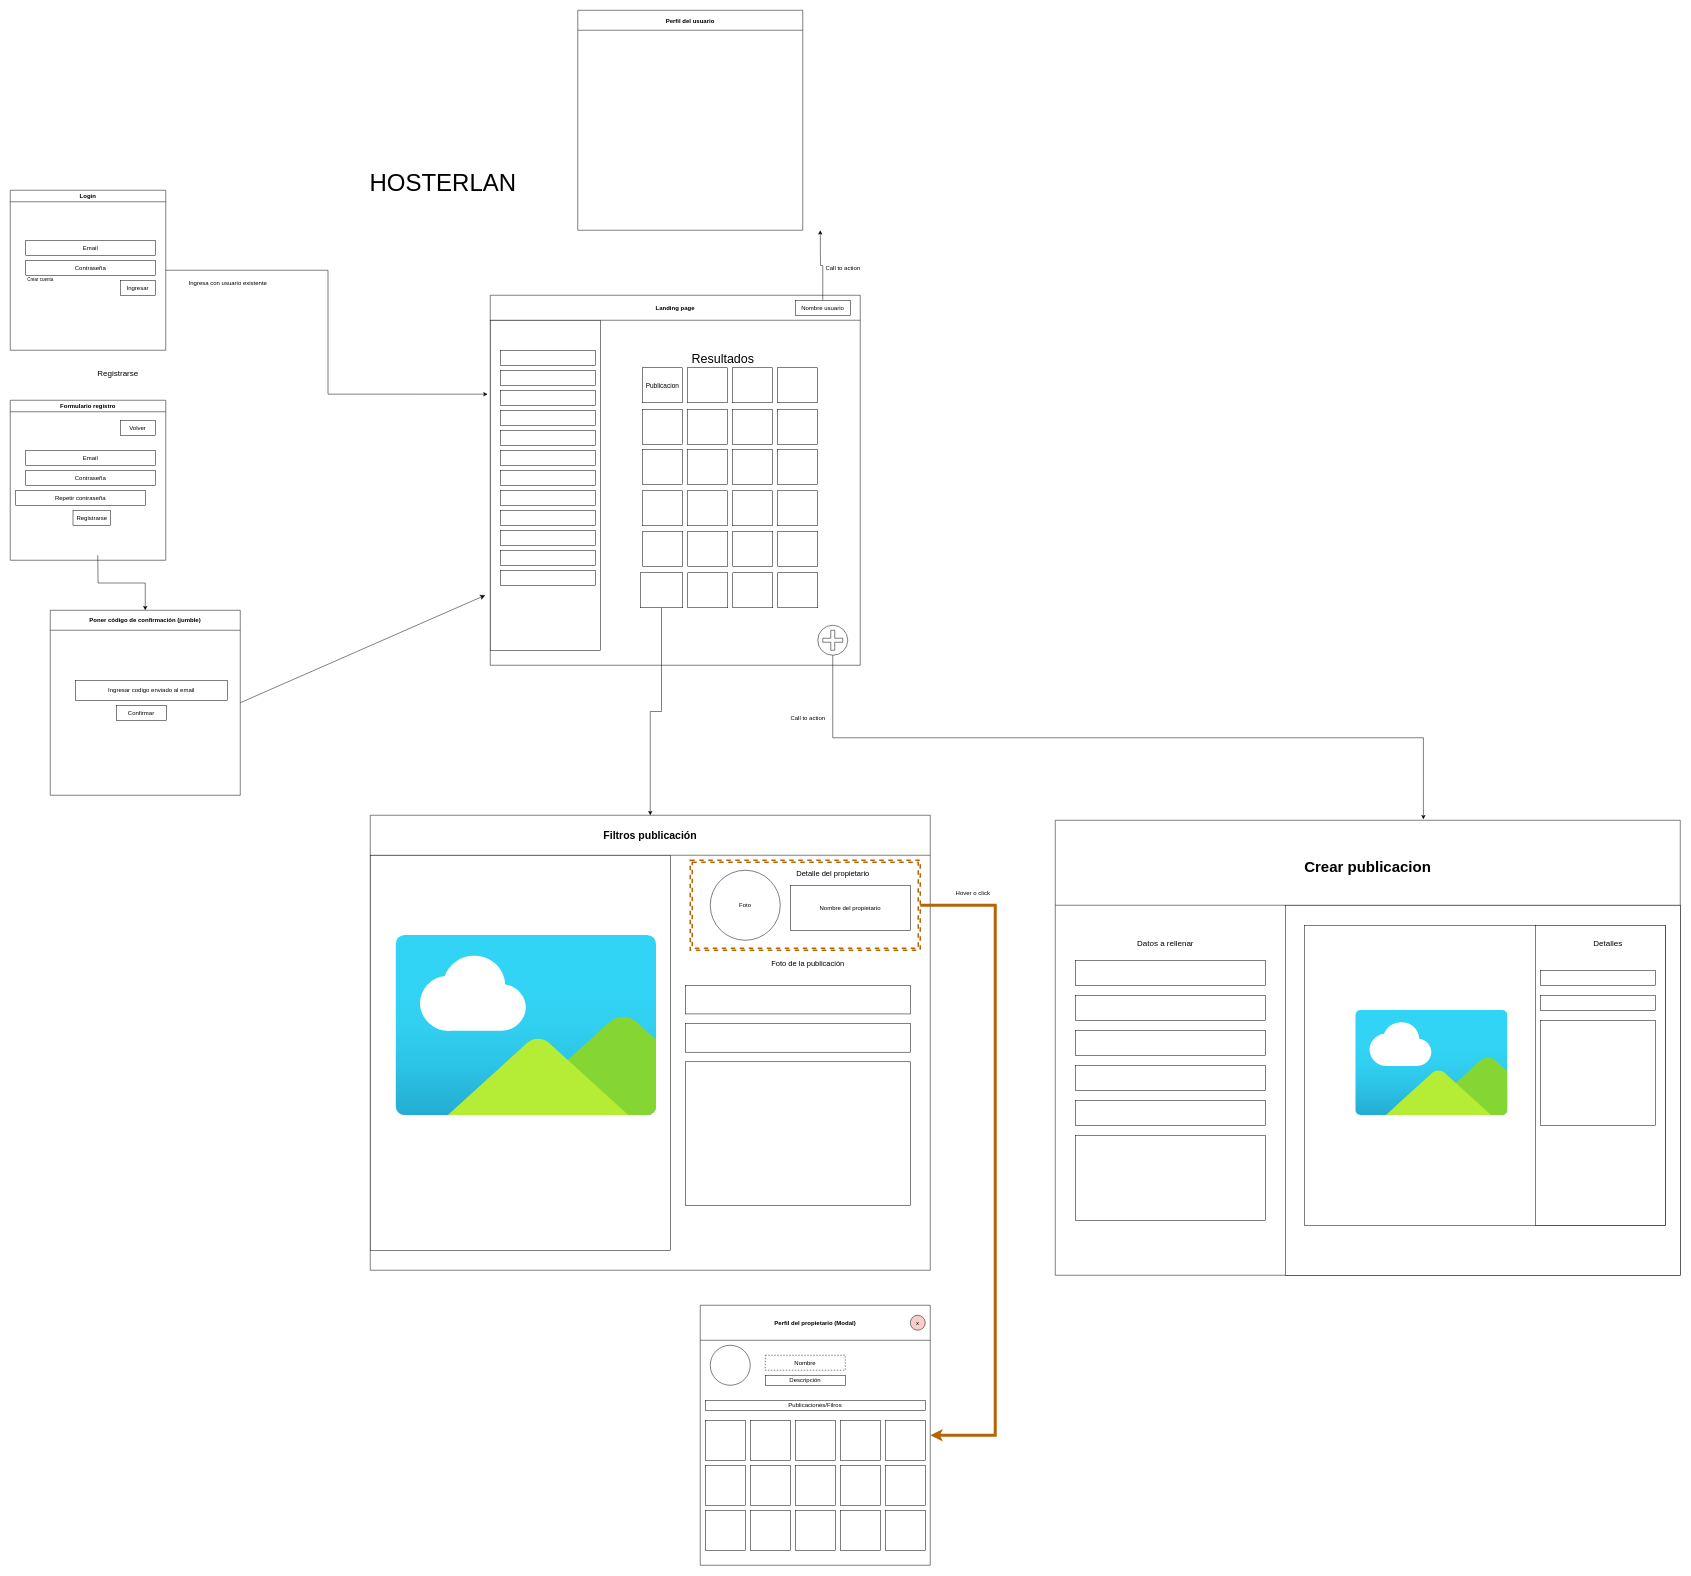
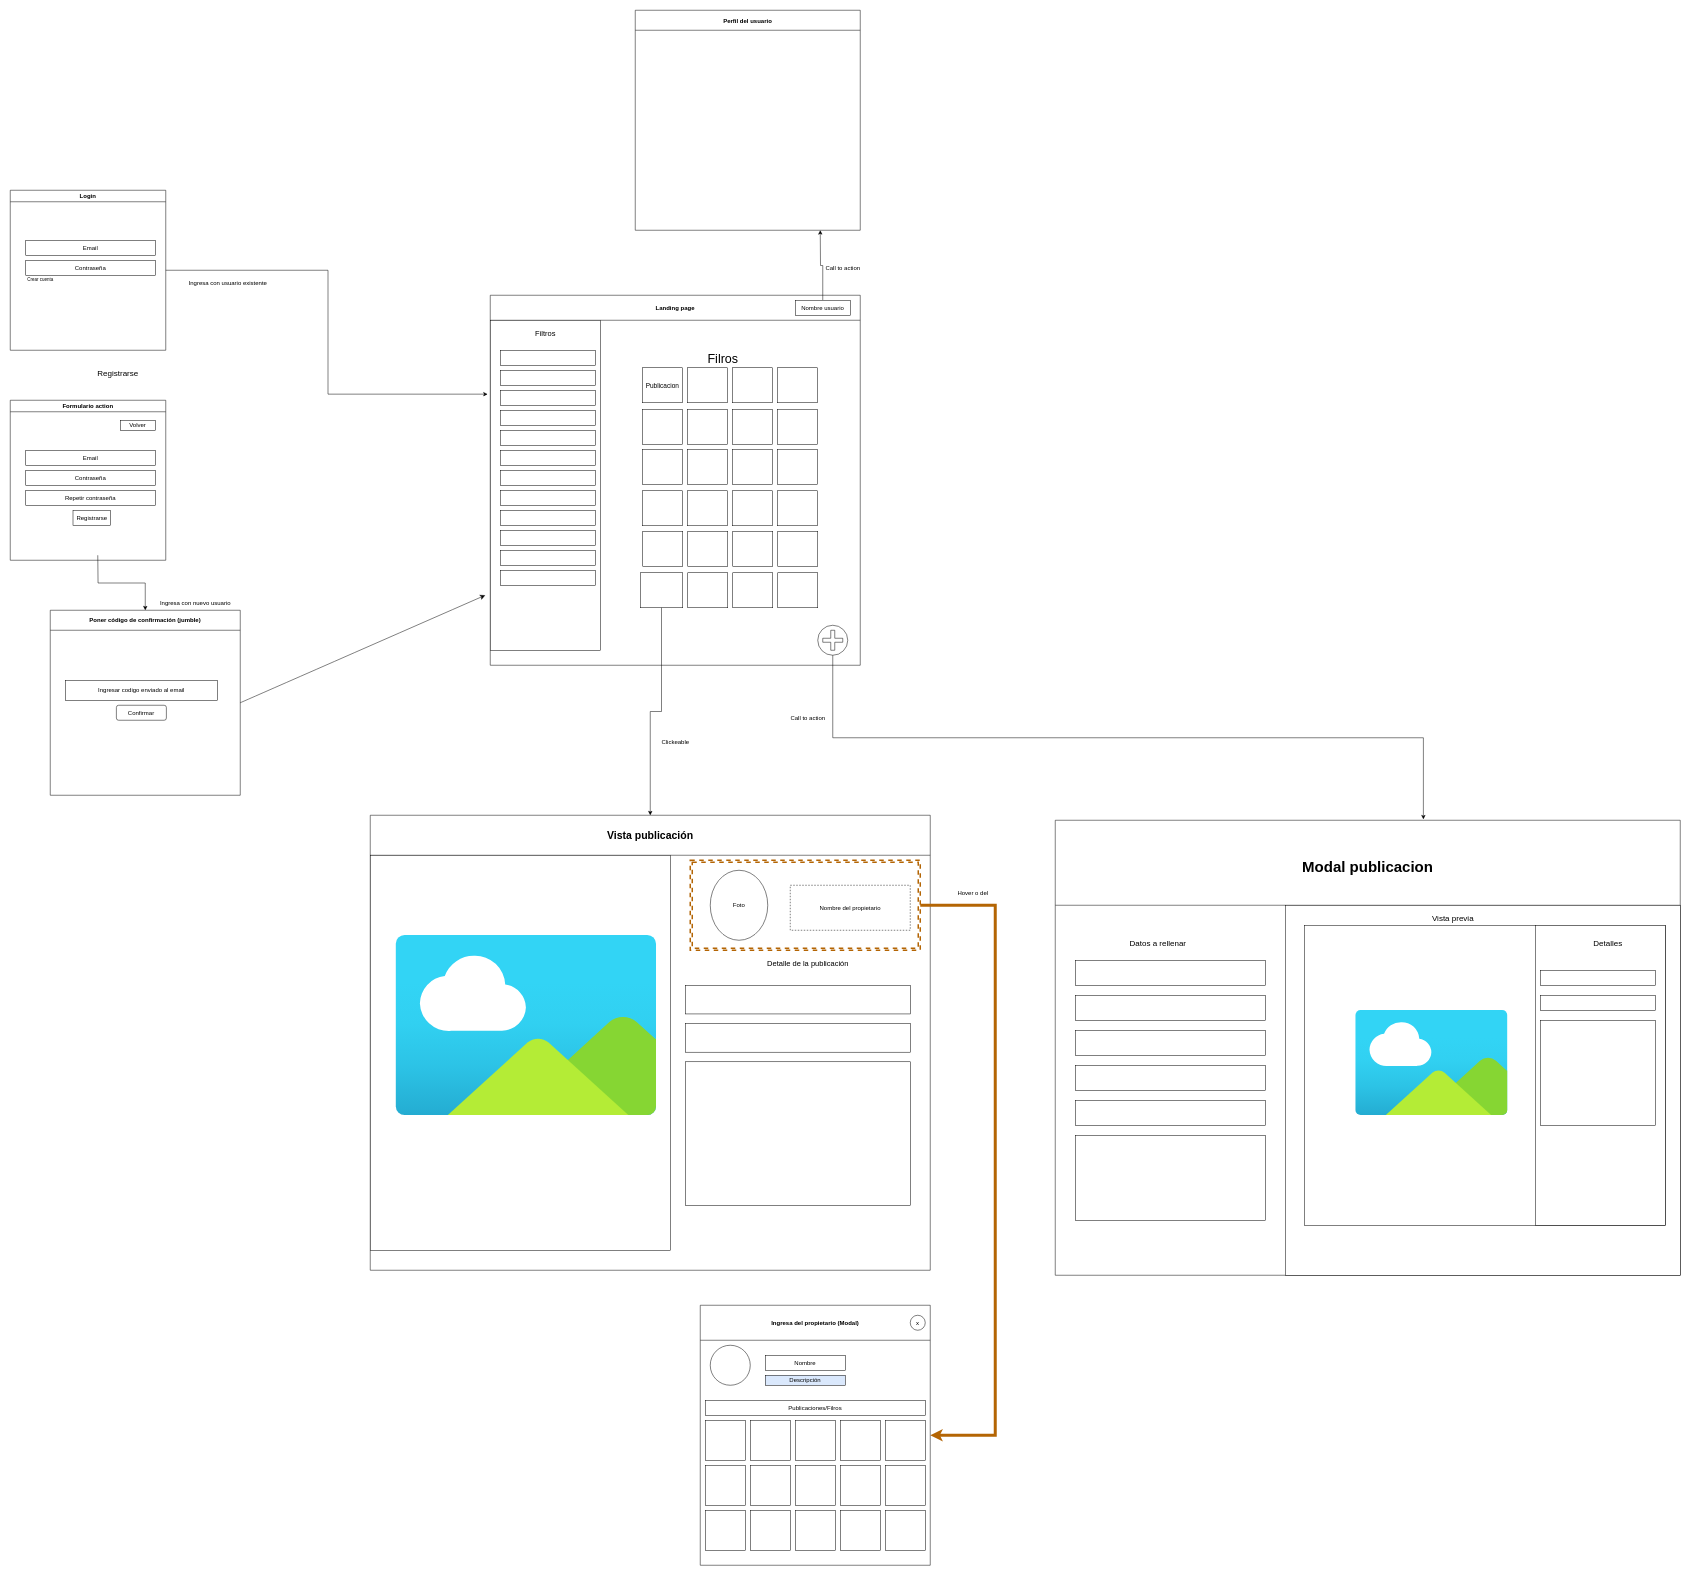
node "Perfil del usuario": moved (690, 120) -> (748, 120)
node "HOSTERLAN": removed
node "Ingresar": removed
node "Filtros": added
node "Resultados": label "Resultados" -> "Filros"
node "Formulario registro": label "Formulario registro" -> "Formulario action"
node "Volver": size 35x15 -> 35x10
node "Repetir contraseña": moved (81, 498) -> (91, 498)
node "Ingresa con nuevo usuario": added
node "Ingresar codigo enviado al email": moved (151, 690) -> (141, 690)
node "Confirmar": shape rectangle -> rounded rectangle
node "Clickeable": added
node "Filtros publicación": label "Filtros publicación" -> "Vista publicación"
node "Crear publicacion": label "Crear publicacion" -> "Modal publicacion"
node "Detalle del propietario": removed
node "Hover o click": label "Hover o click" -> "Hover o del"
node "Foto": size 70x70 -> 58x70
node "Nombre del propietario": style solid -> dashed
node "Vista previa": added
node "Datos a rellenar": moved (1165, 943) -> (1158, 943)
node "Foto de la publicación": label "Foto de la publicación" -> "Detalle de la publicación"
node "Perfil del propietario (Modal)": label "Perfil del propietario (Modal)" -> "Ingresa del propietario (Modal)"
node "x": fillcolor #f8cecc -> #ffffff
node "Nombre": style dashed -> solid
node "Descripción": fillcolor #ffffff -> #dae8fc
node "Publicaciones/Filros": size 220x10 -> 220x15
